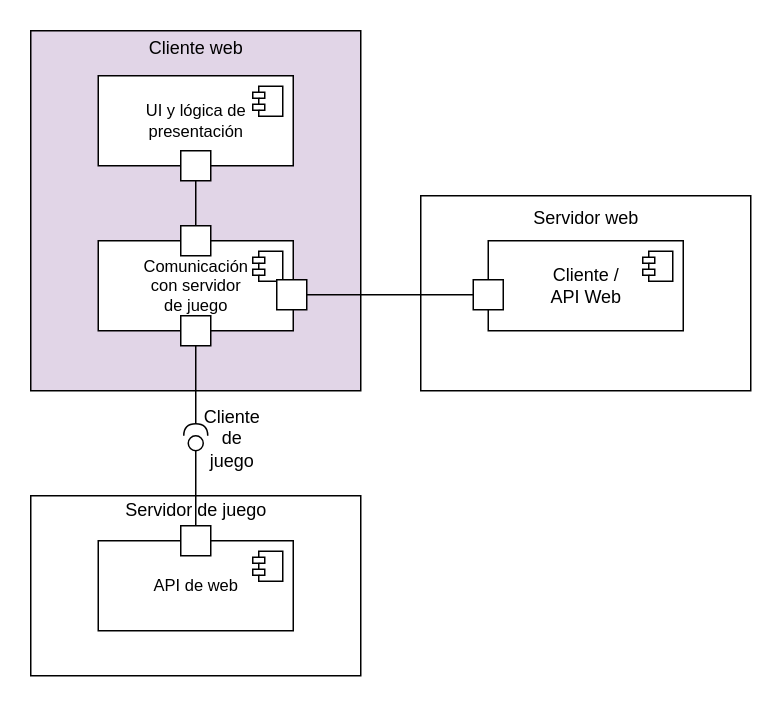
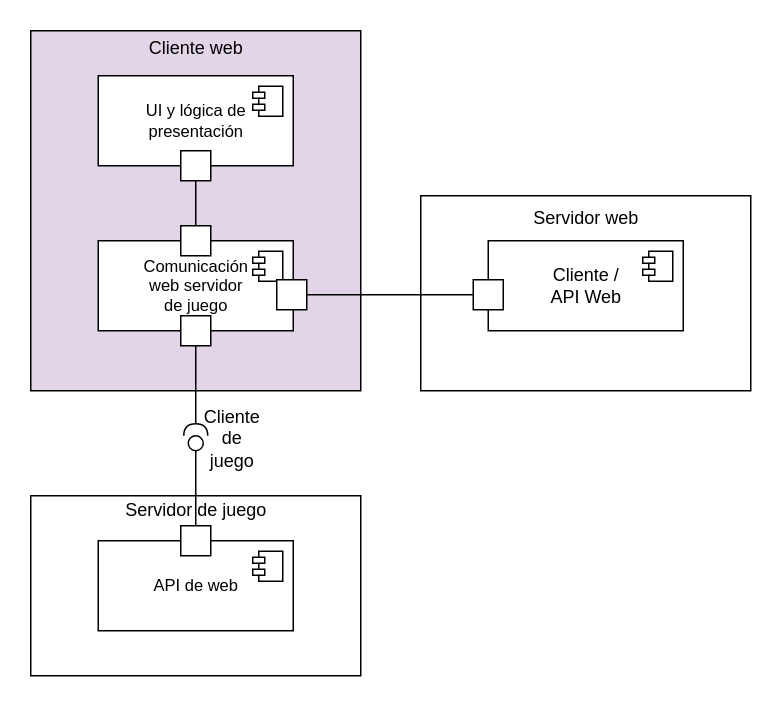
node "Comunicación con servidor de juego": label "Comunicación con servidor de juego" -> "Comunicación web servidor de juego"
